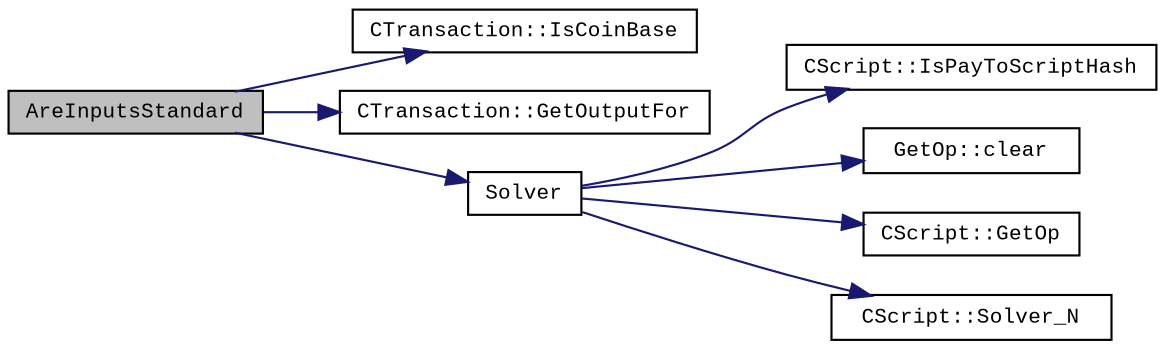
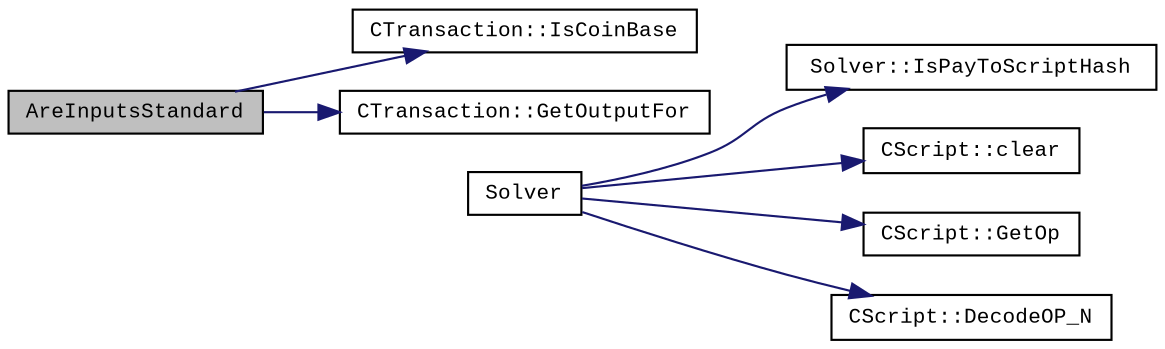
node "CScript::IsPayToScriptHash": label "CScript::IsPayToScriptHash" -> "Solver::IsPayToScriptHash"
node "GetOp::clear": label "GetOp::clear" -> "CScript::clear"
edge "AreInputsStandard" -> "Solver": removed
node "CScript::Solver_N": label "CScript::Solver_N" -> "CScript::DecodeOP_N"
